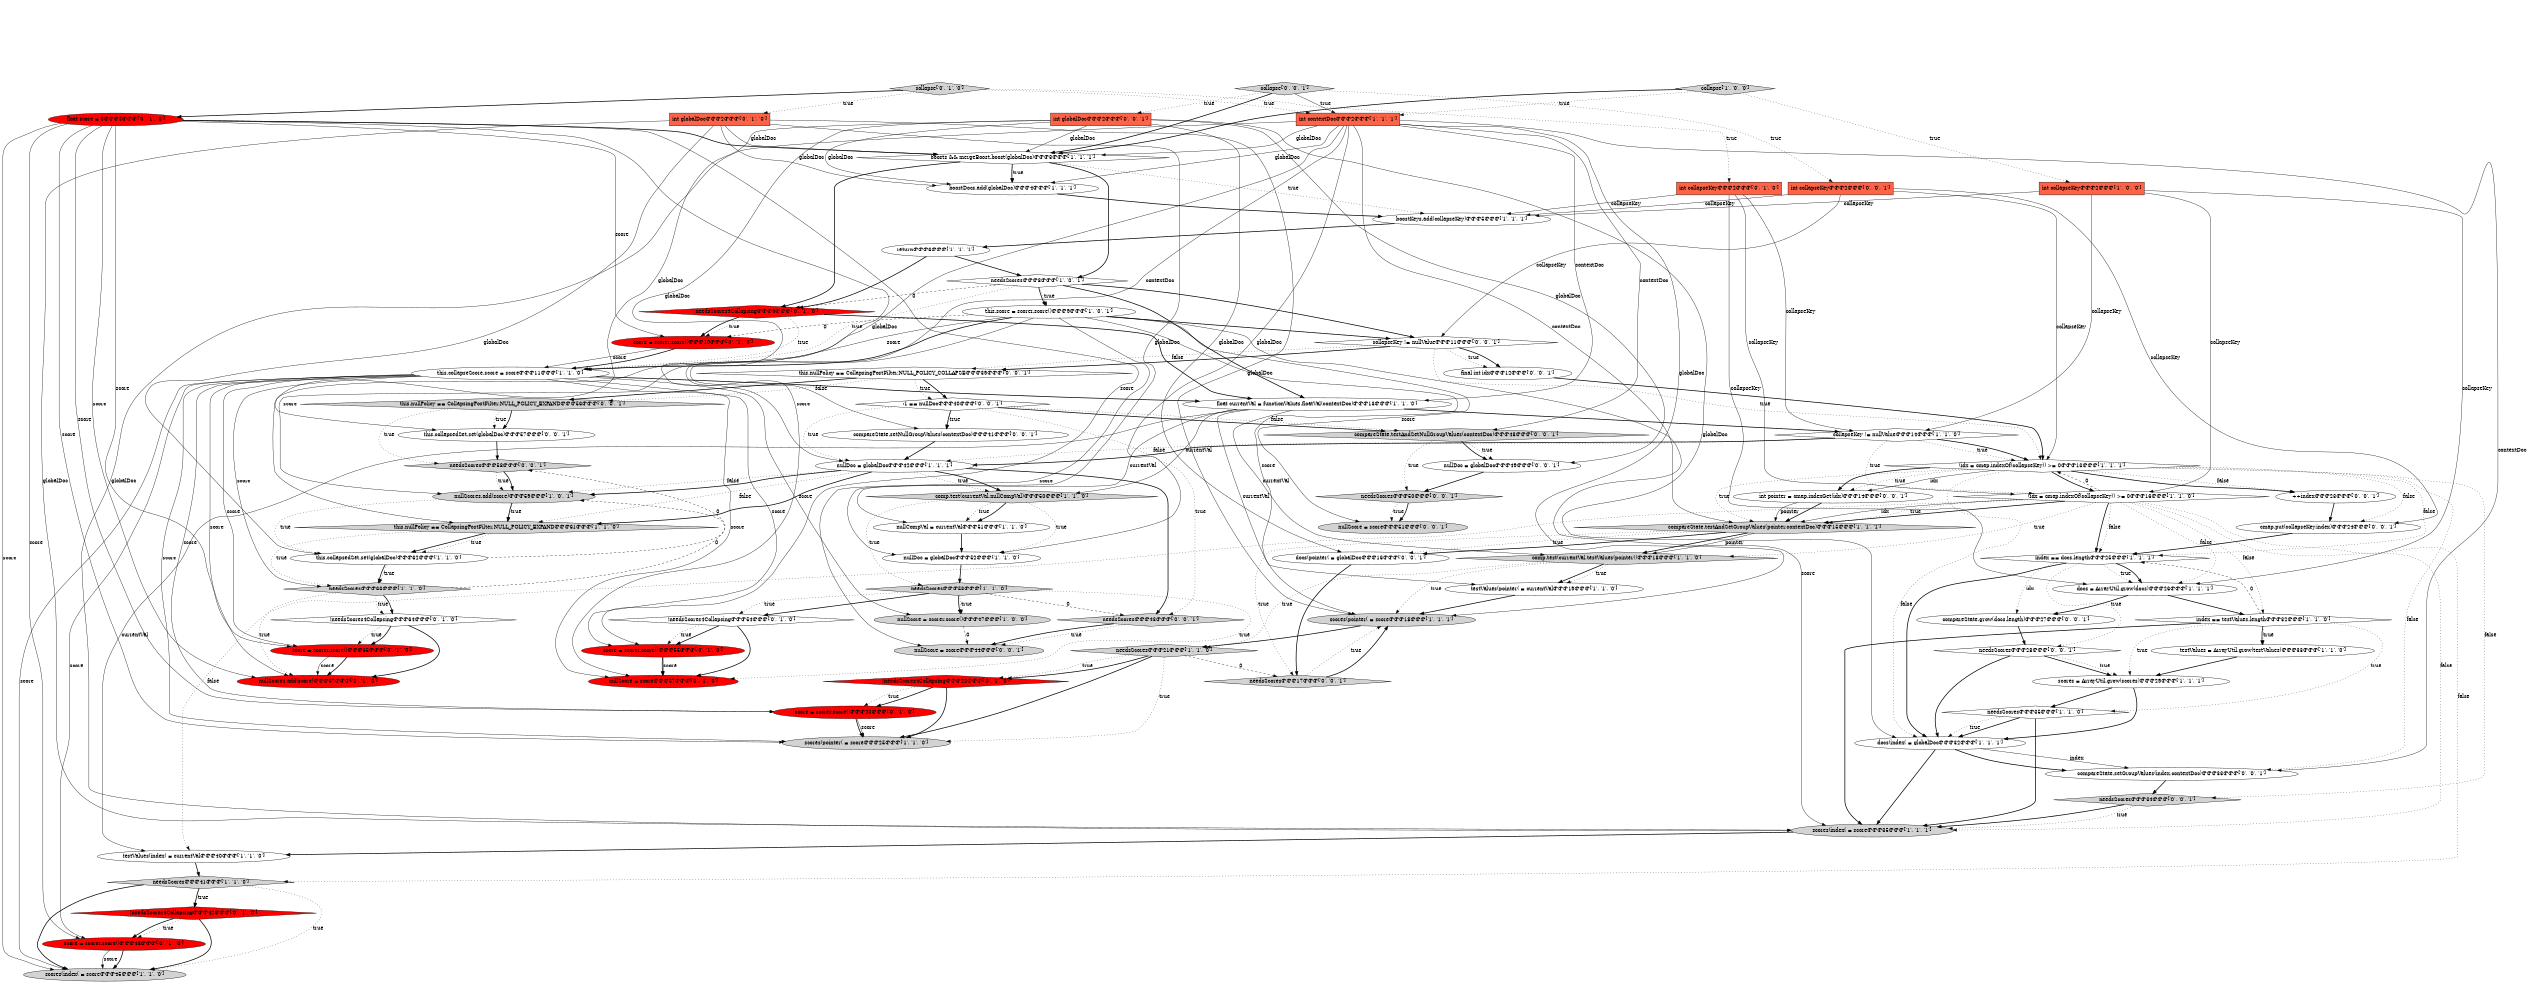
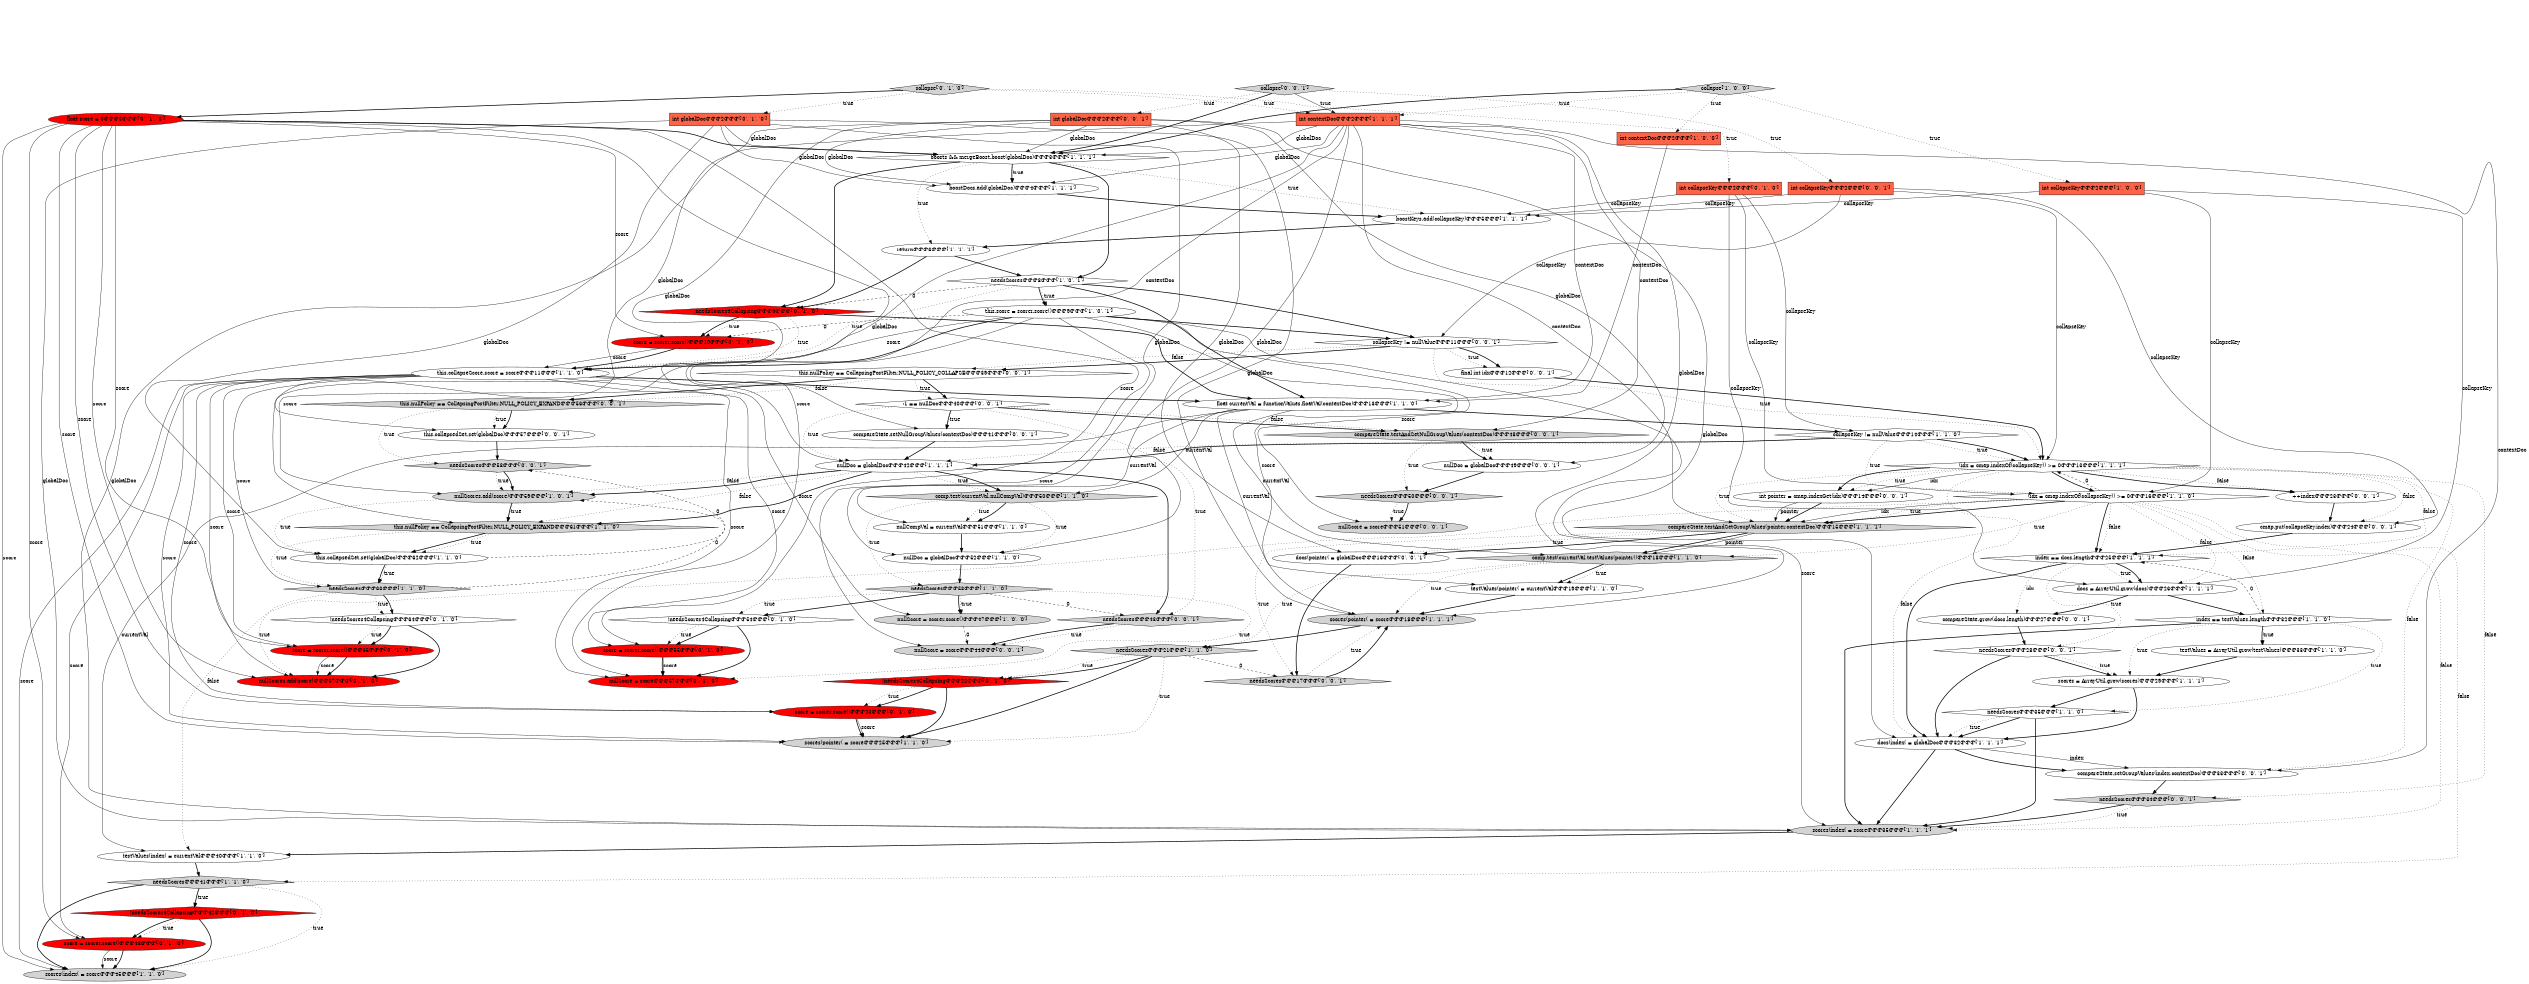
node "int contextDoc@@@2@@@['1', '0', '0']": added
edge "boosts && mergeBoost.boost(globalDoc)@@@3@@@['1', '1', '1']" -> "return@@@6@@@['1', '1', '1']": added, label "true"
edge "int collapseKey@@@2@@@['1', '0', '0']" -> "collapseKey != nullValue@@@14@@@['1', '1', '0']": removed, label "collapseKey"
